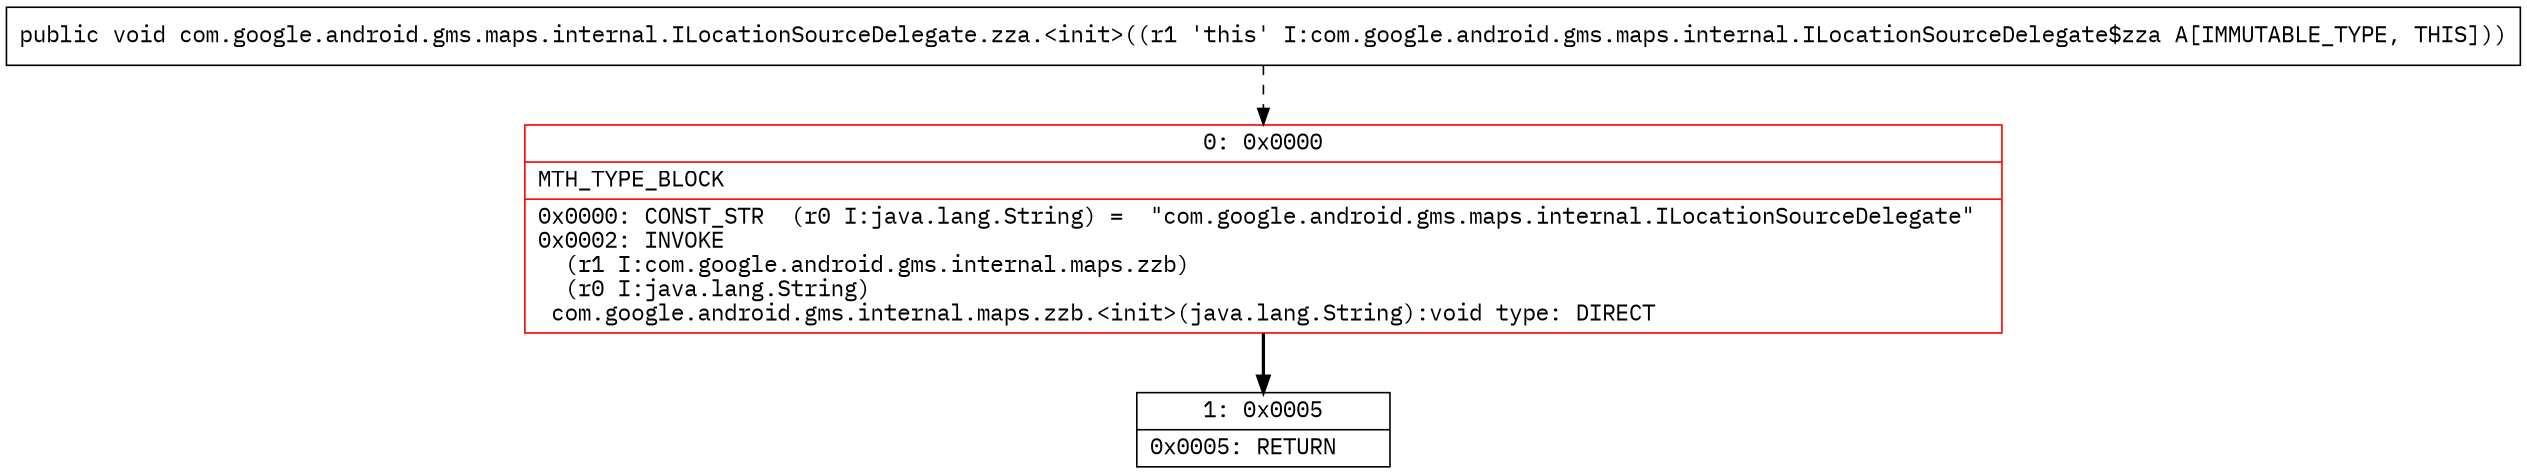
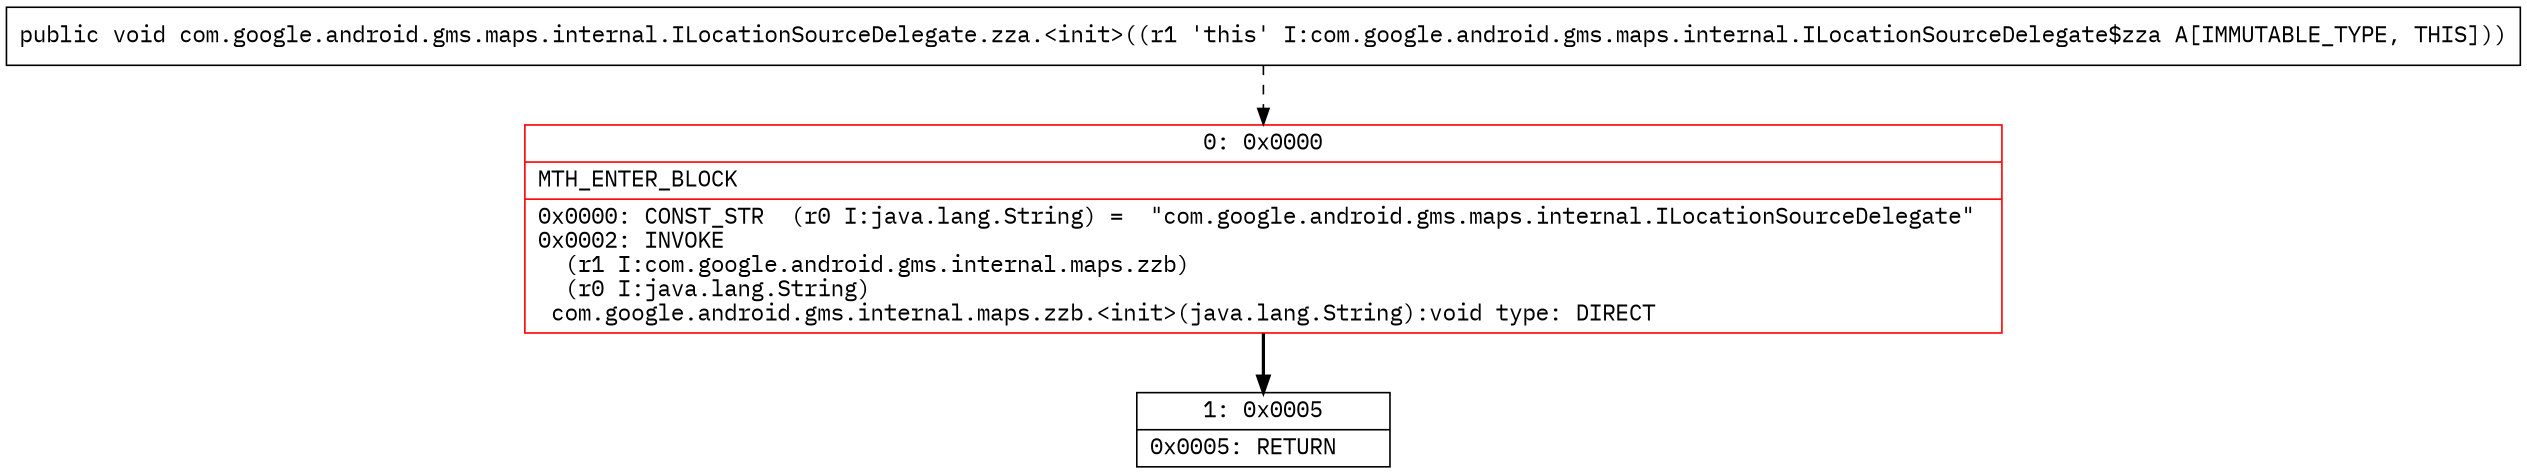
node "0: 0x0000": text "MTH_TYPE_BLOCK" -> "MTH_ENTER_BLOCK"
